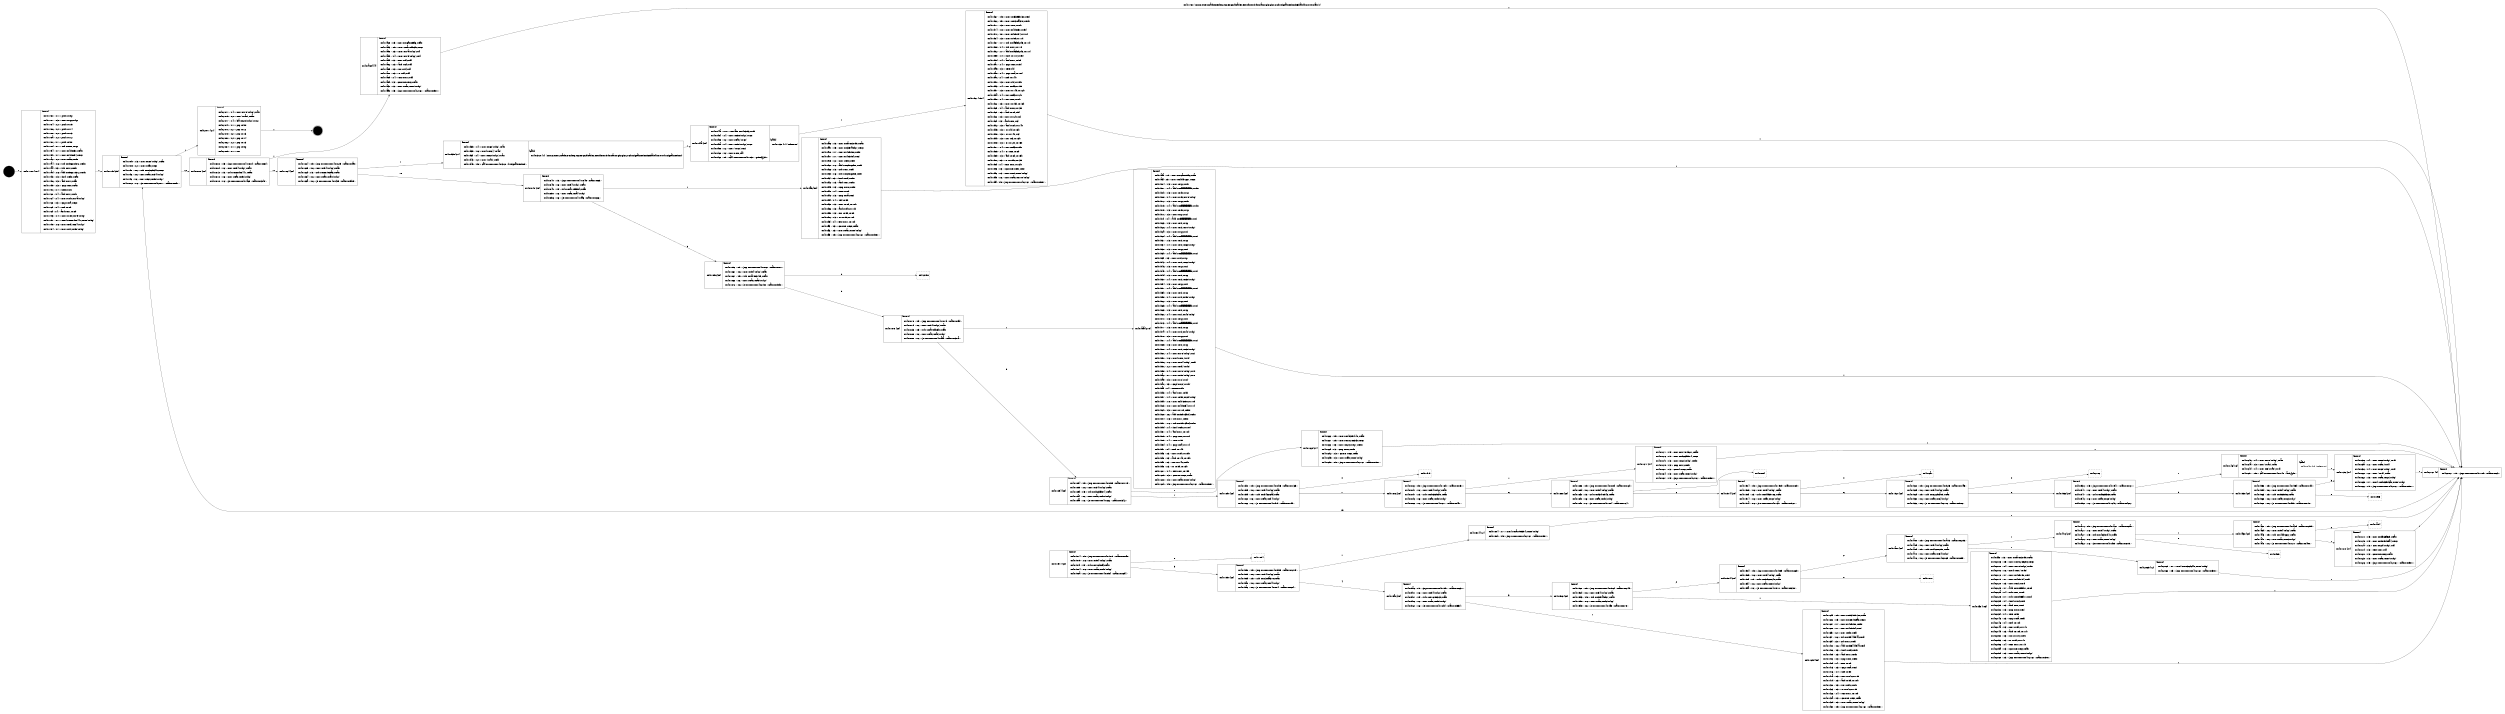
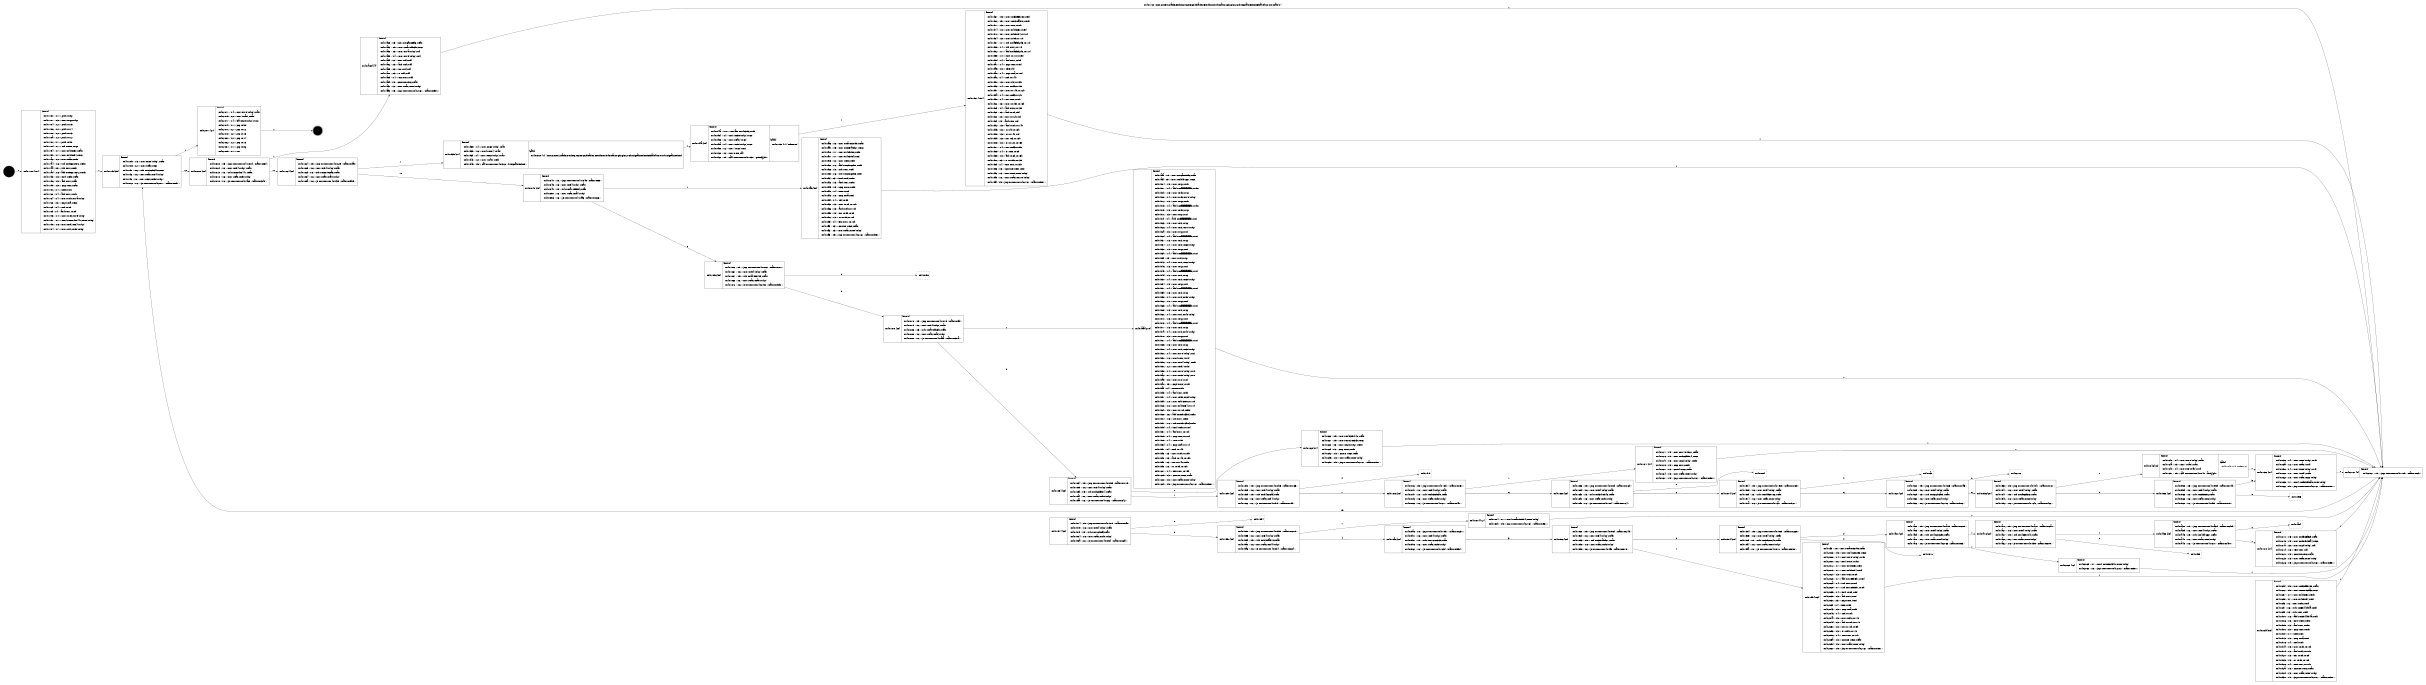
edge "0x4019ac [28]" -> "0x401cdd [88]": removed, label "1"
